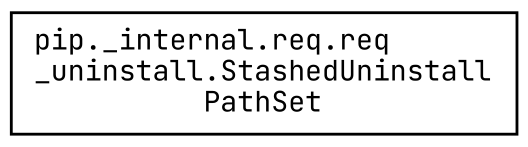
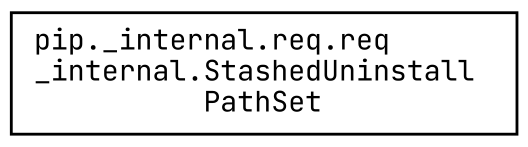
node "pip._internal.req.req _uninstall.StashedUninstall PathSet": label "pip._internal.req.req _uninstall.StashedUninstall PathSet" -> "pip._internal.req.req _internal.StashedUninstall PathSet"
